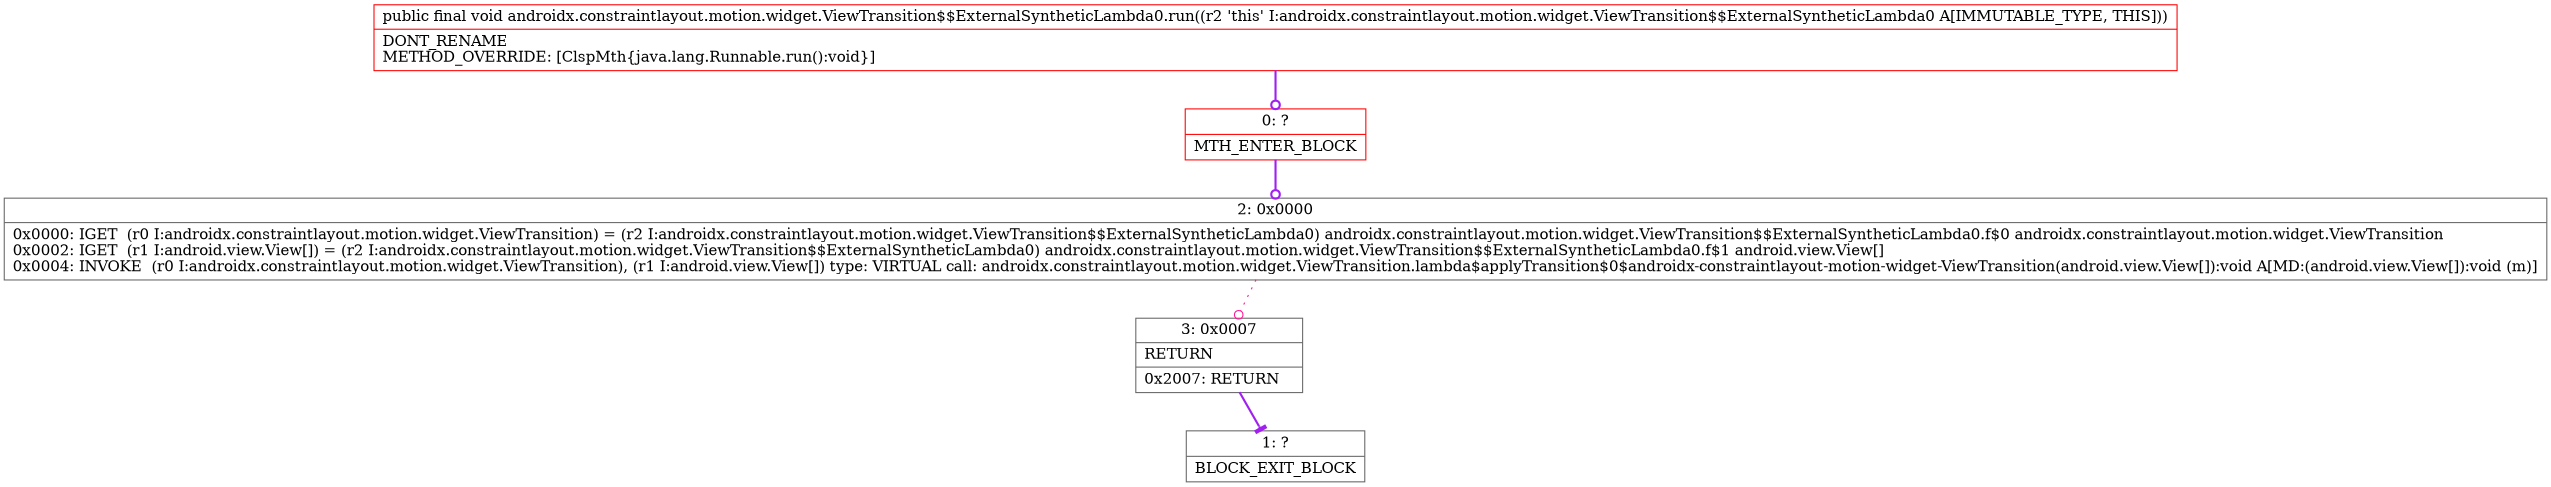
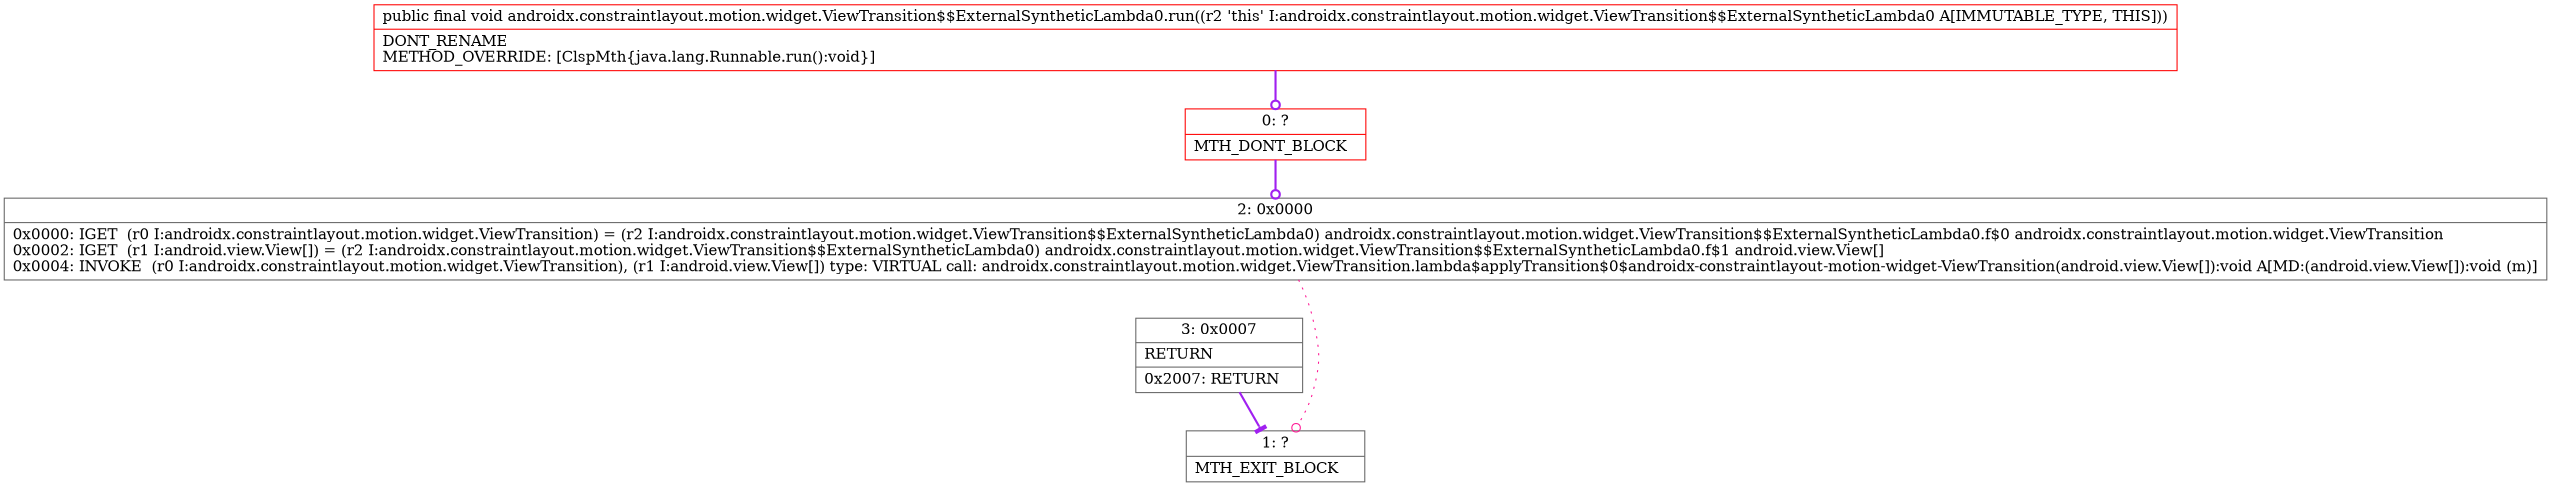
node "0: ?": text "MTH_ENTER_BLOCK" -> "MTH_DONT_BLOCK"
edge "2: 0x0000" -> "3: 0x0007": now "2: 0x0000" -> "1: ?"
node "1: ?": text "BLOCK_EXIT_BLOCK" -> "MTH_EXIT_BLOCK"
